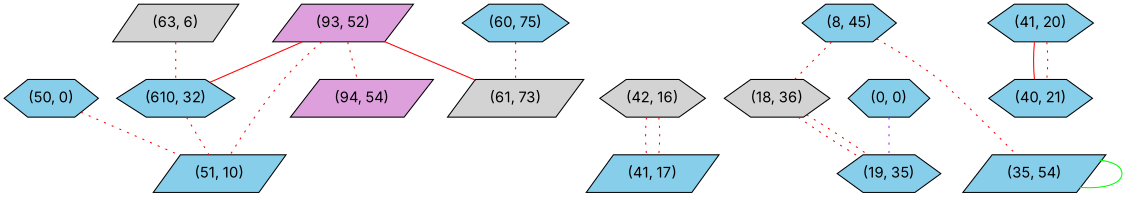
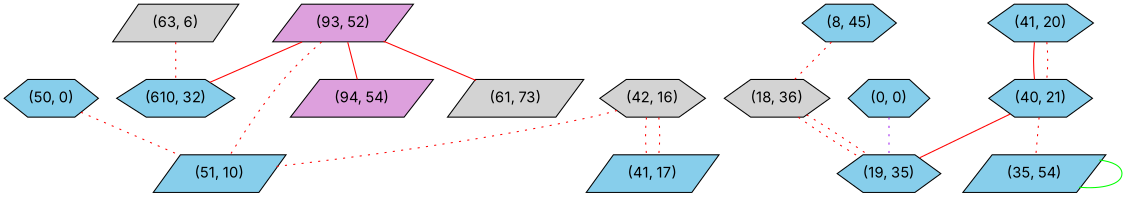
node "(60, 75)": removed
edge "(93, 52)" -- "(94, 54)": style dotted -> solid
edge "(8, 45)" -- "(35, 54)": now "(40, 21)" -- "(35, 54)"
edge "(610, 32)" -- "(51, 10)": now "(42, 16)" -- "(51, 10)"
edge "(40, 21)" -- "(19, 35)": added
